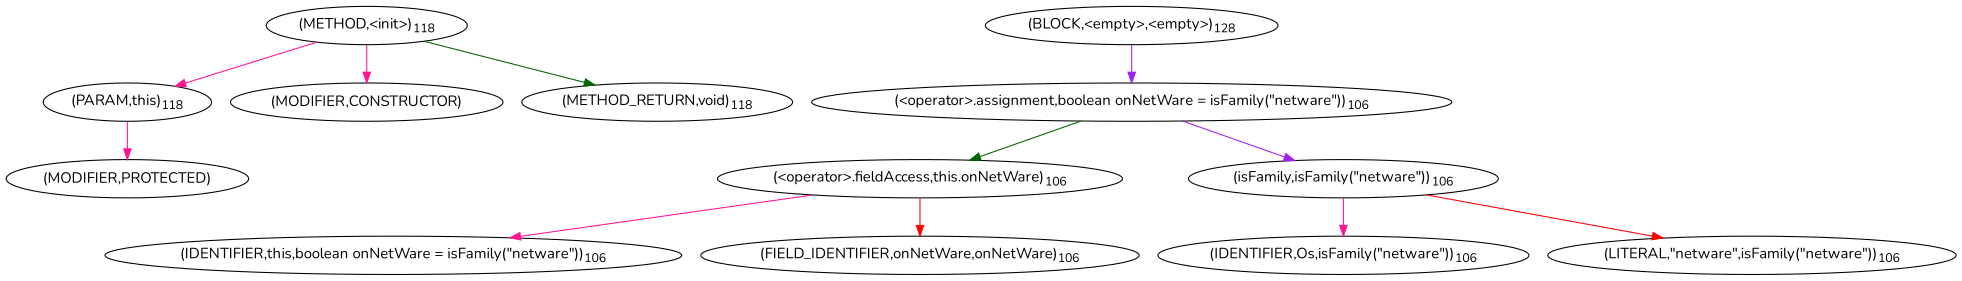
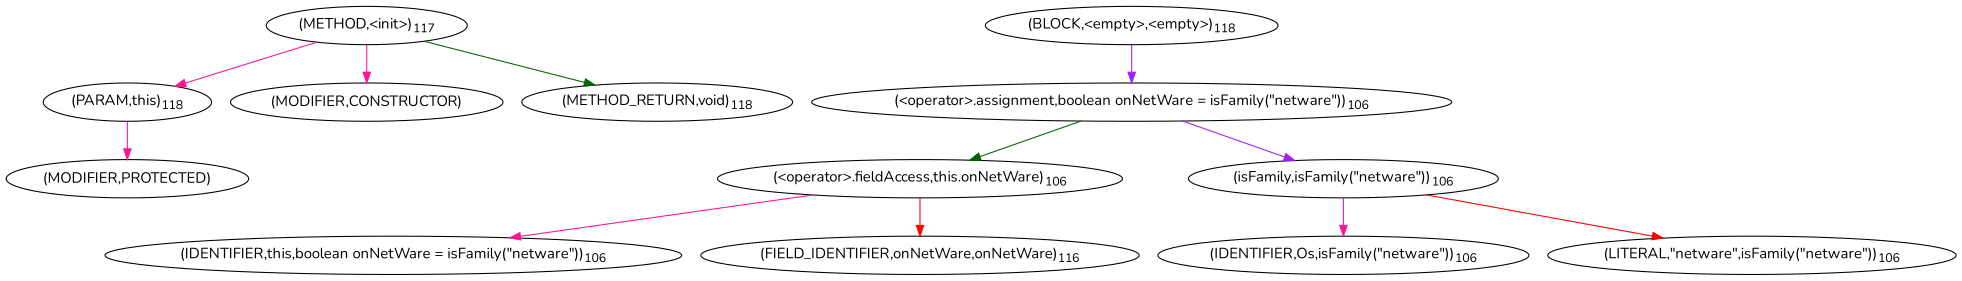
node "(METHOD,<init>)": text "118" -> "117"
node "(BLOCK,<empty>,<empty>)": text "128" -> "118"
node "(FIELD_IDENTIFIER,onNetWare,onNetWare)": text "106" -> "116"
